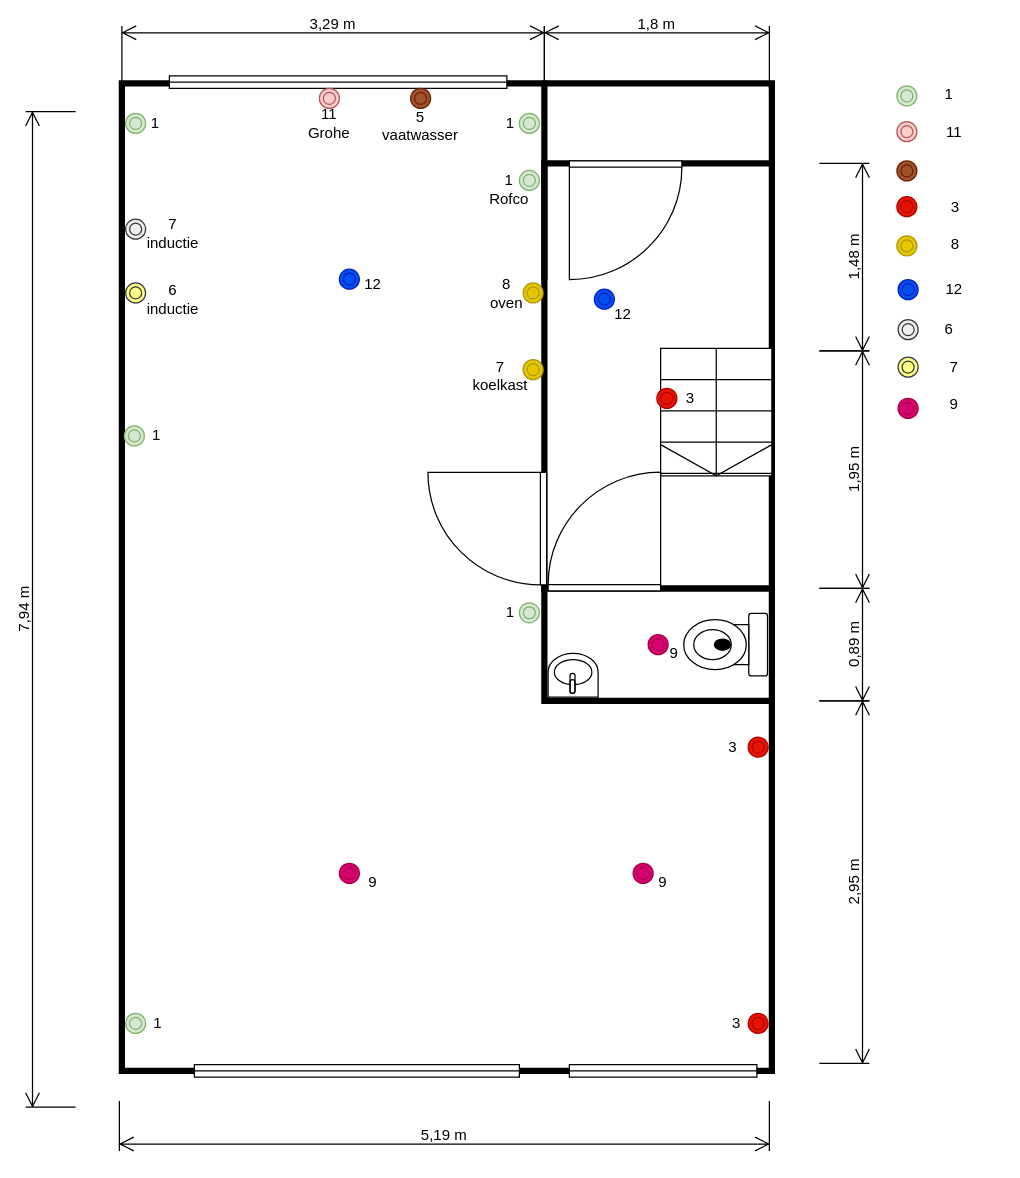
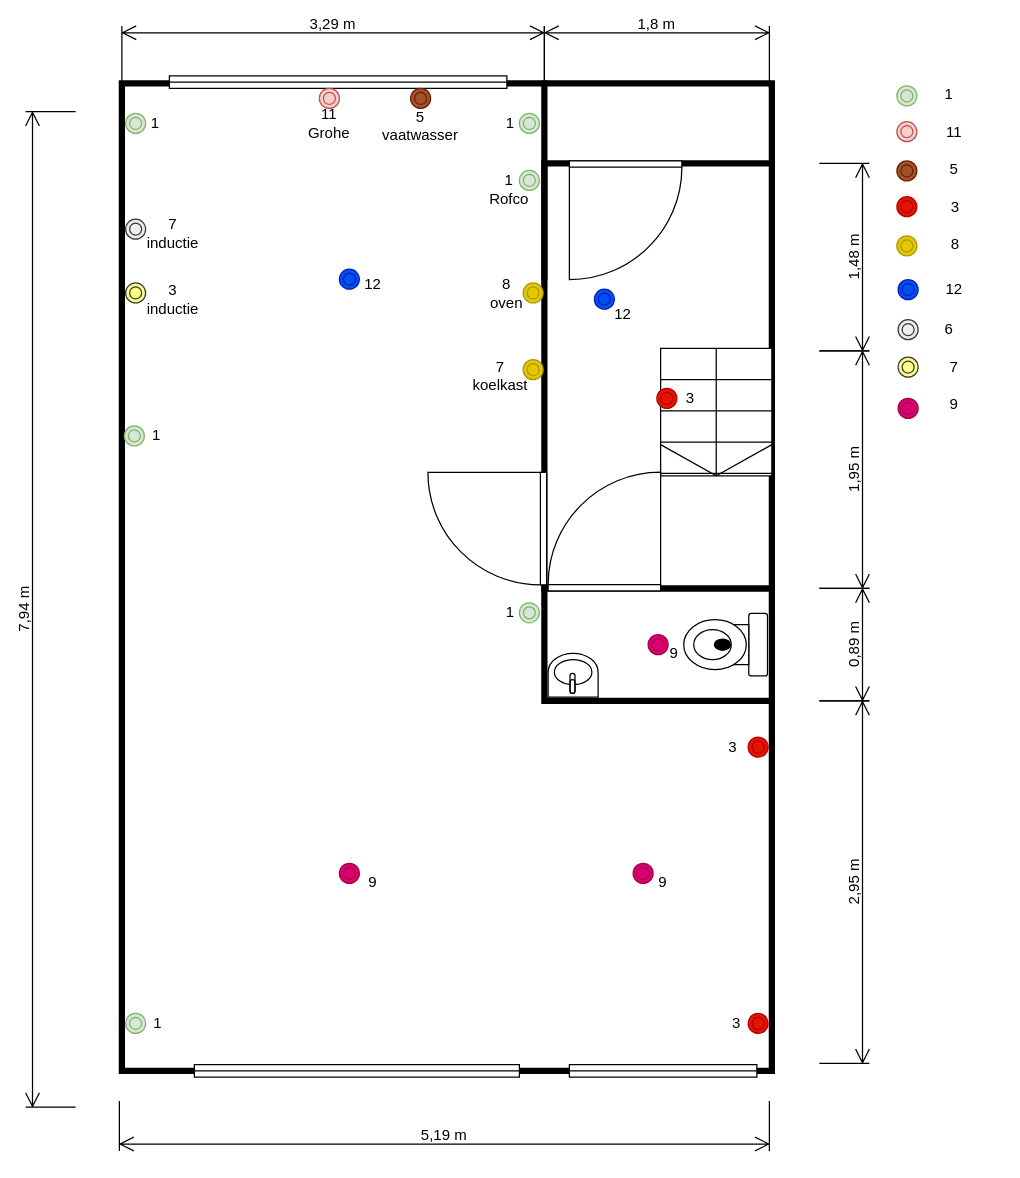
node "5": added
node "6 inductie": label "6 inductie" -> "3 inductie"
